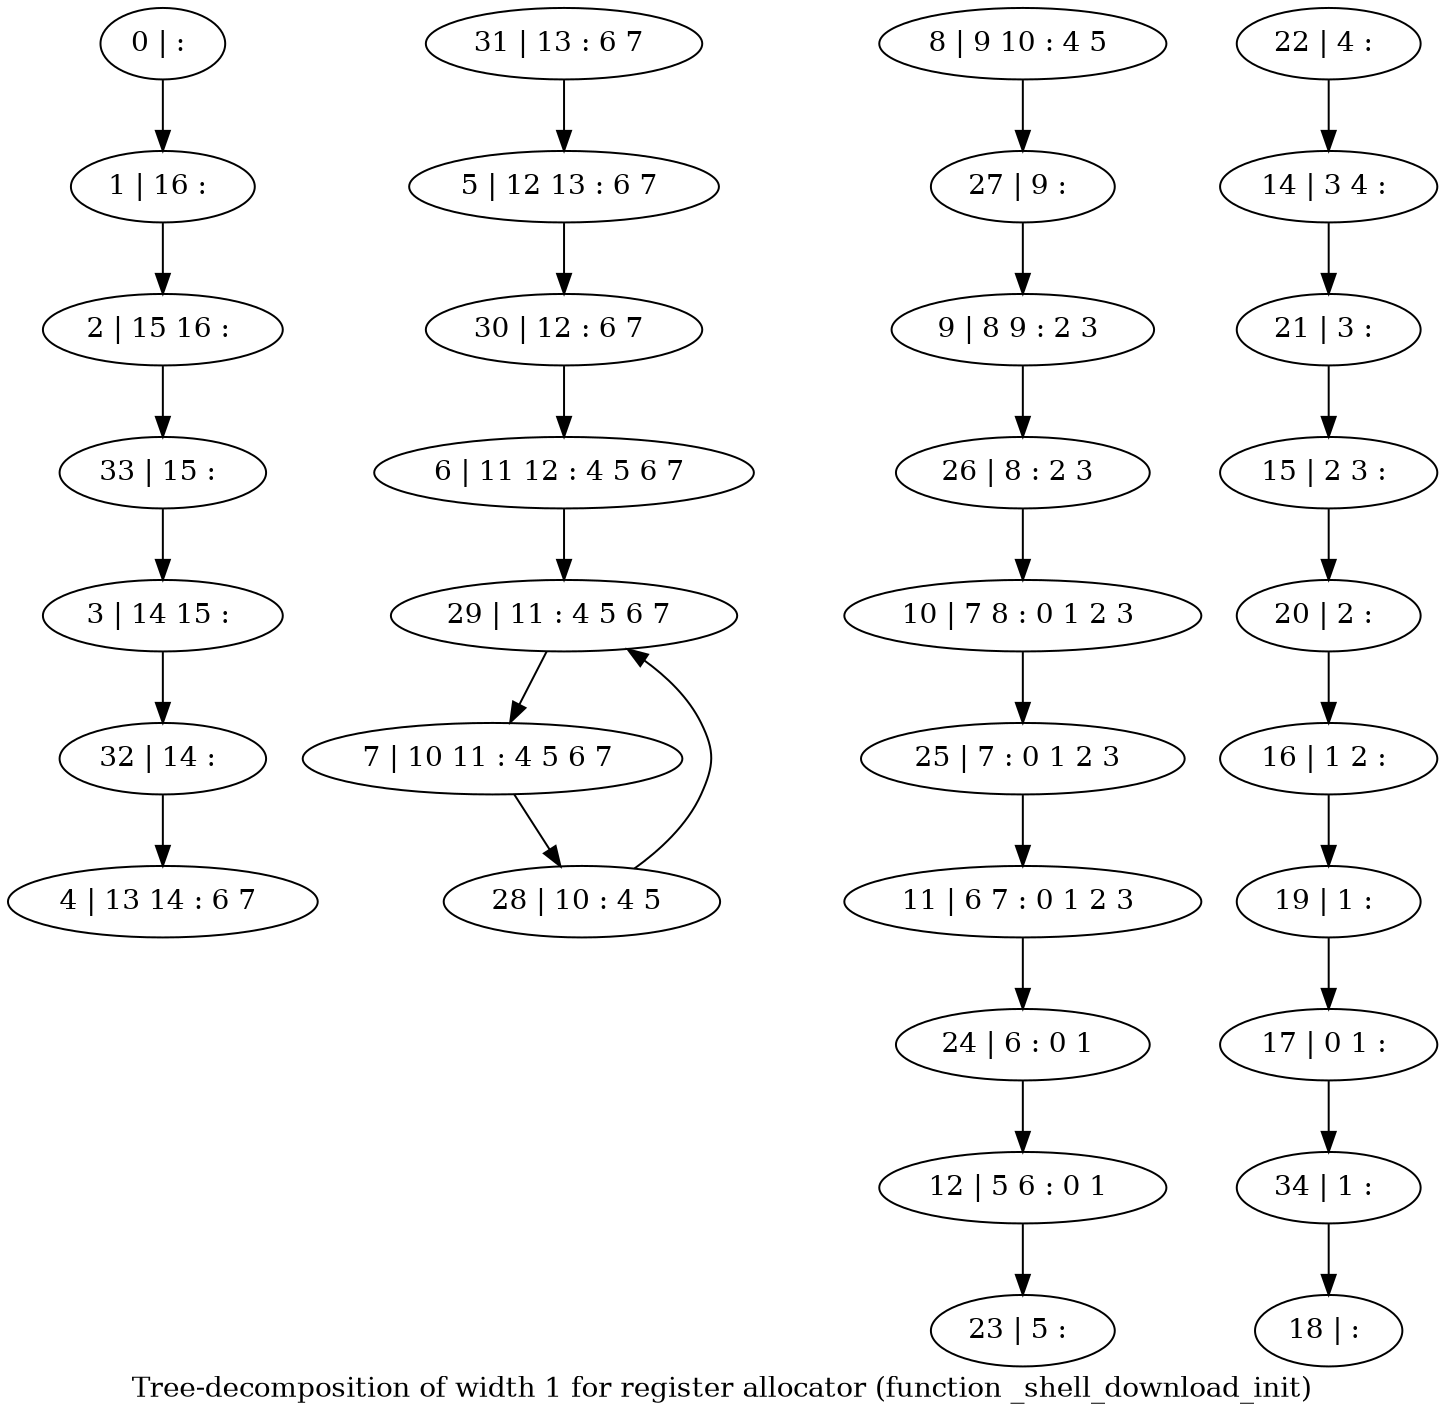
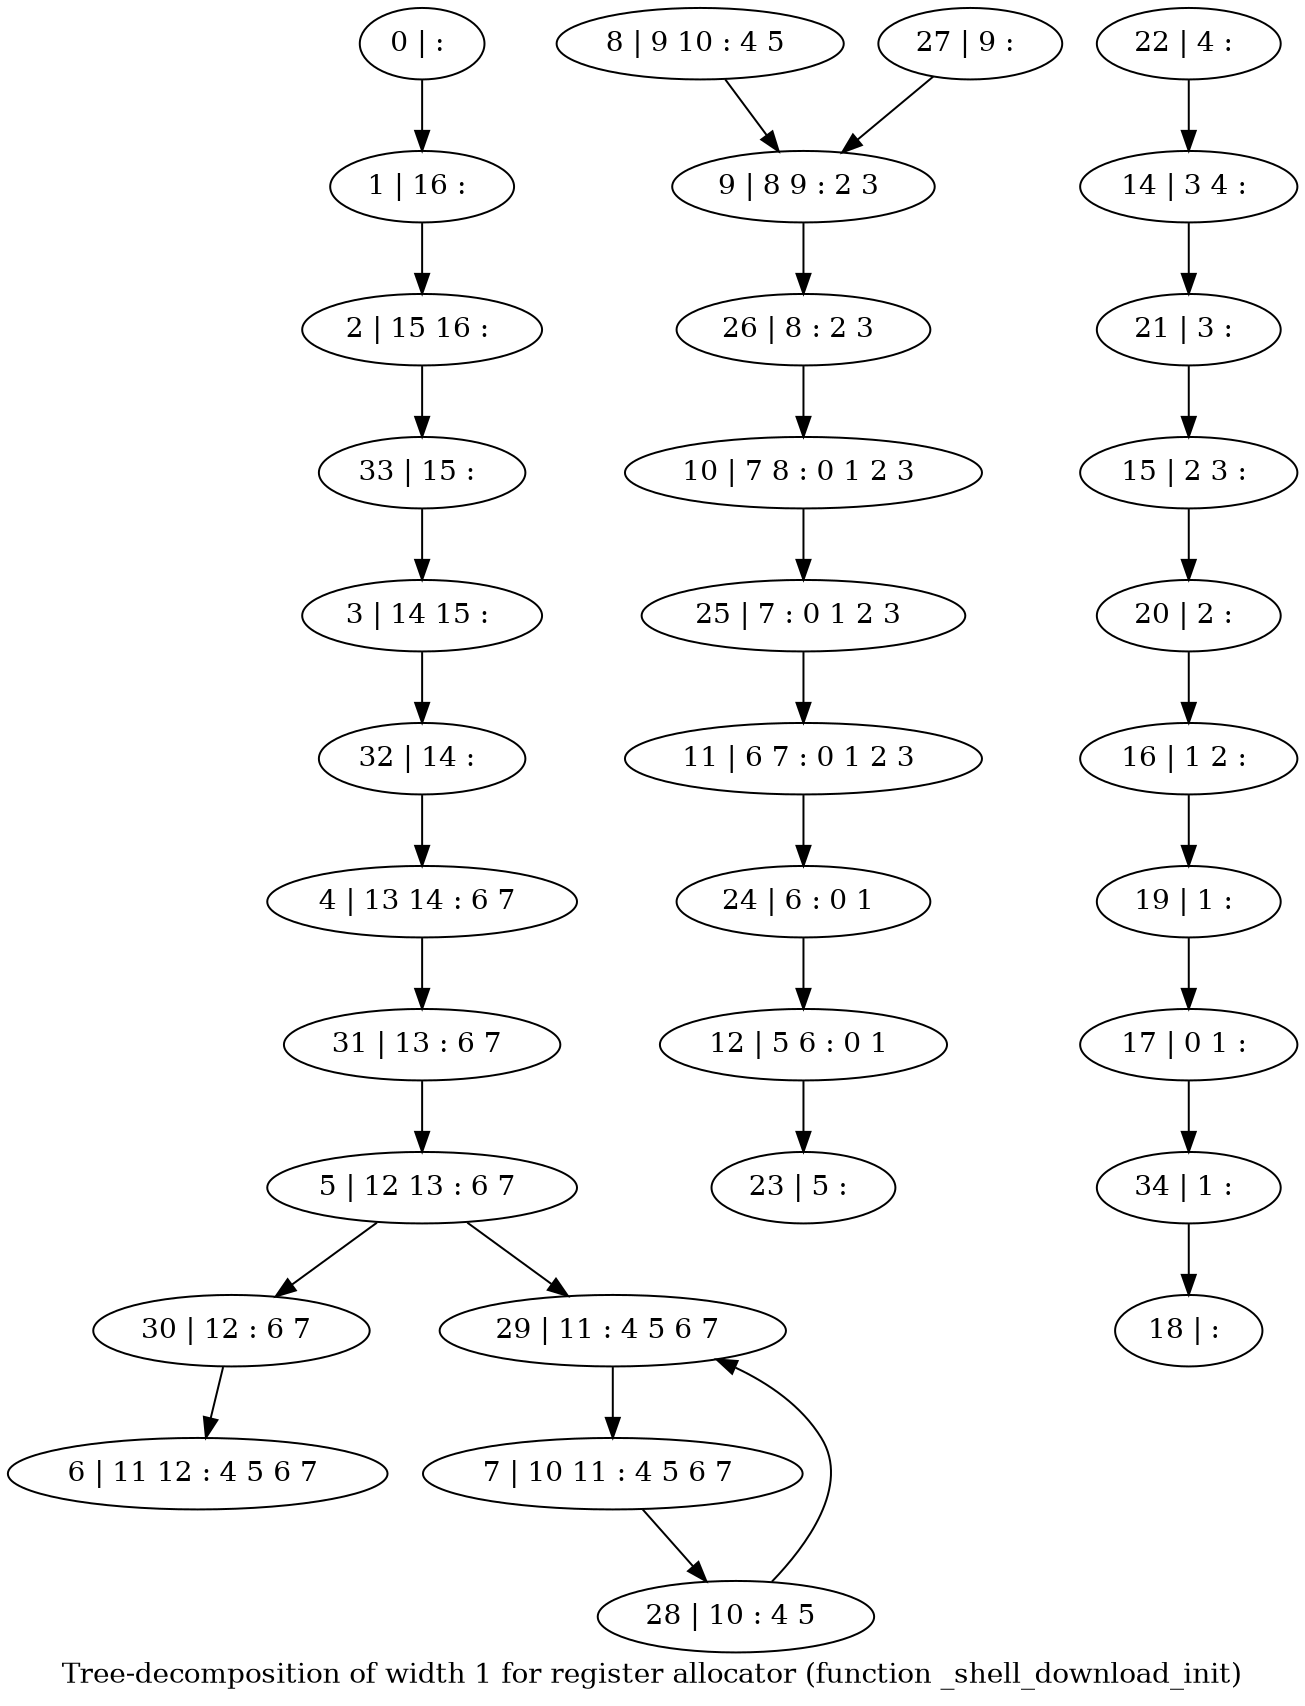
edge "8 | 9 10 : 4 5" -> "27 | 9 :": now "8 | 9 10 : 4 5" -> "9 | 8 9 : 2 3"
edge "6 | 11 12 : 4 5 6 7" -> "29 | 11 : 4 5 6 7": now "5 | 12 13 : 6 7" -> "29 | 11 : 4 5 6 7"
edge "4 | 13 14 : 6 7" -> "31 | 13 : 6 7": added
